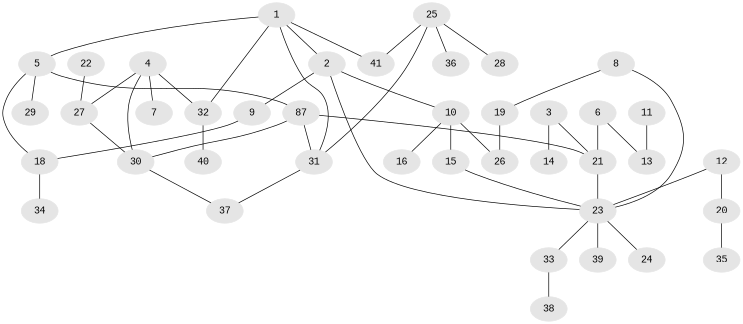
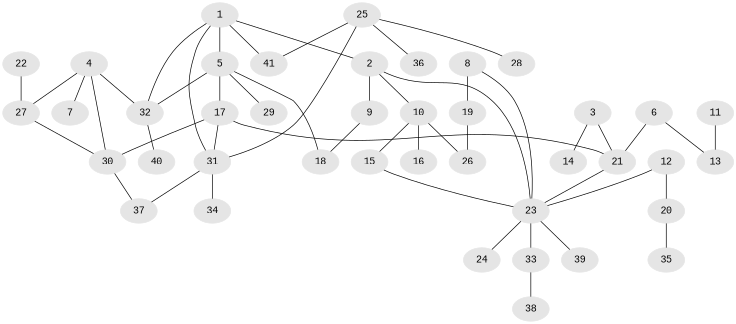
edge "5" -- "32": added
node "87": label "87" -> "17"
edge "18" -- "34": now "31" -- "34"
